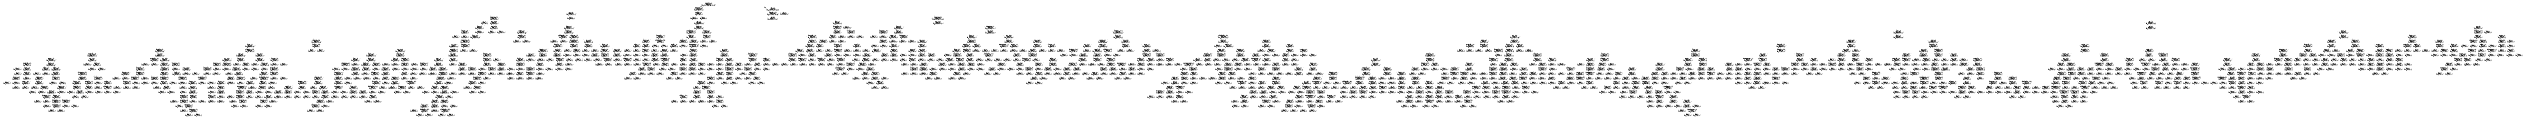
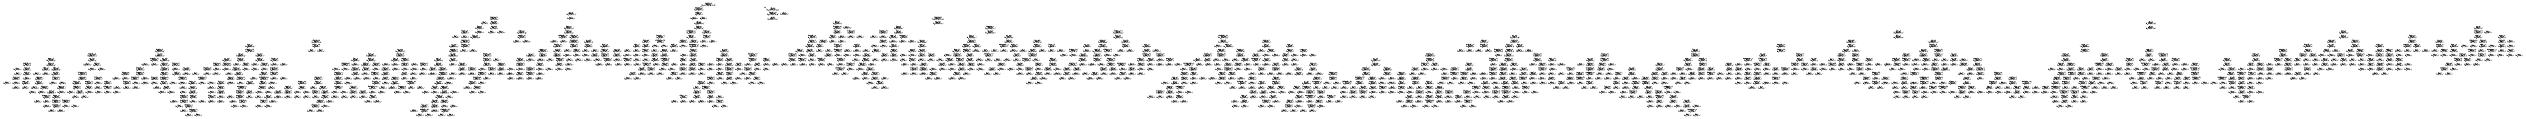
node "gini = 0.0 samples = 849 value = [849, 0, 0, 0, 0, 0]": removed
node "gini = 0.0 samples = 203 value = [203, 0, 0, 0, 0, 0]": removed
